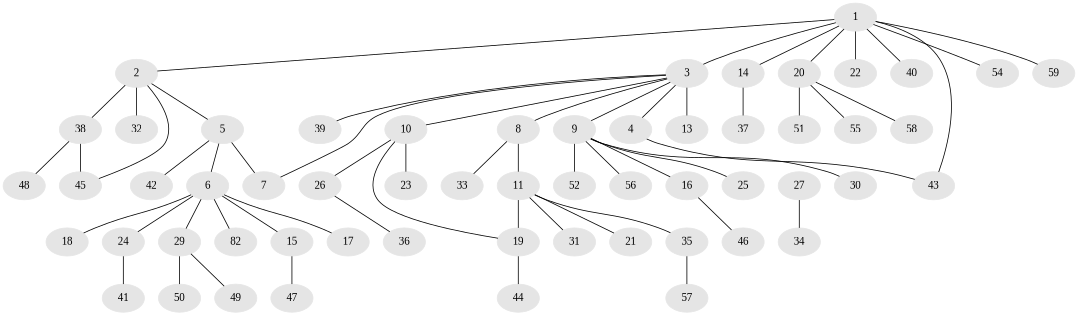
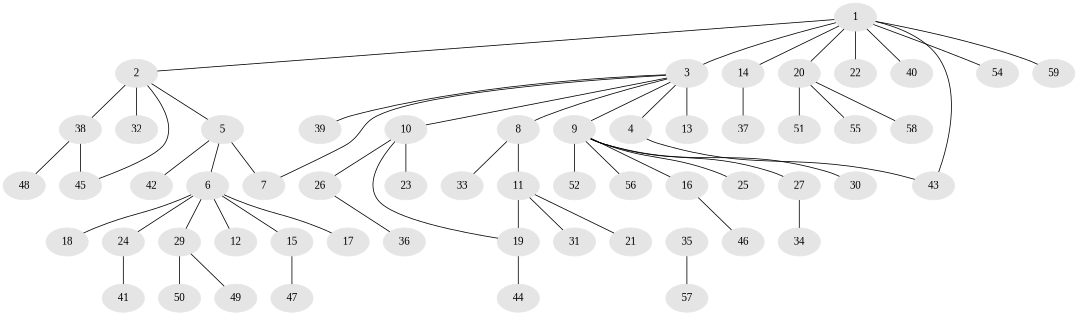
edge "9" -- "27": added
edge "11" -- "35": removed
node "82": label "82" -> "12"
